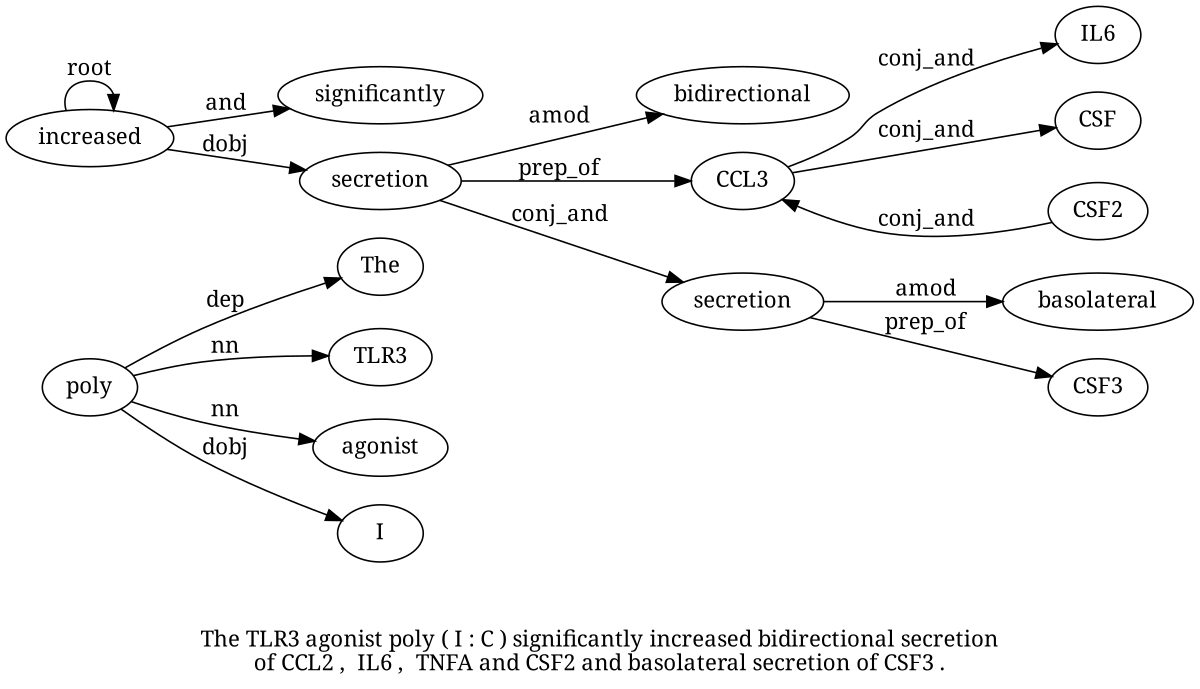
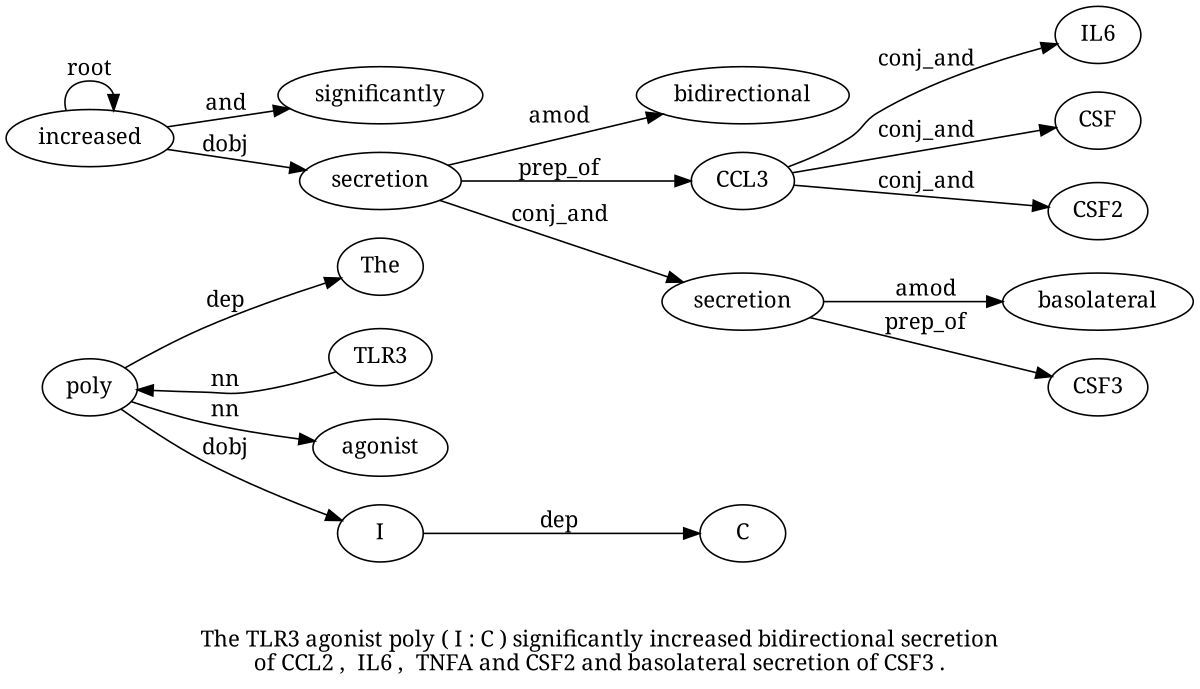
edge "CSF2" -> "CCL3": reversed
edge "poly" -> "TLR3": reversed
node "C": added
